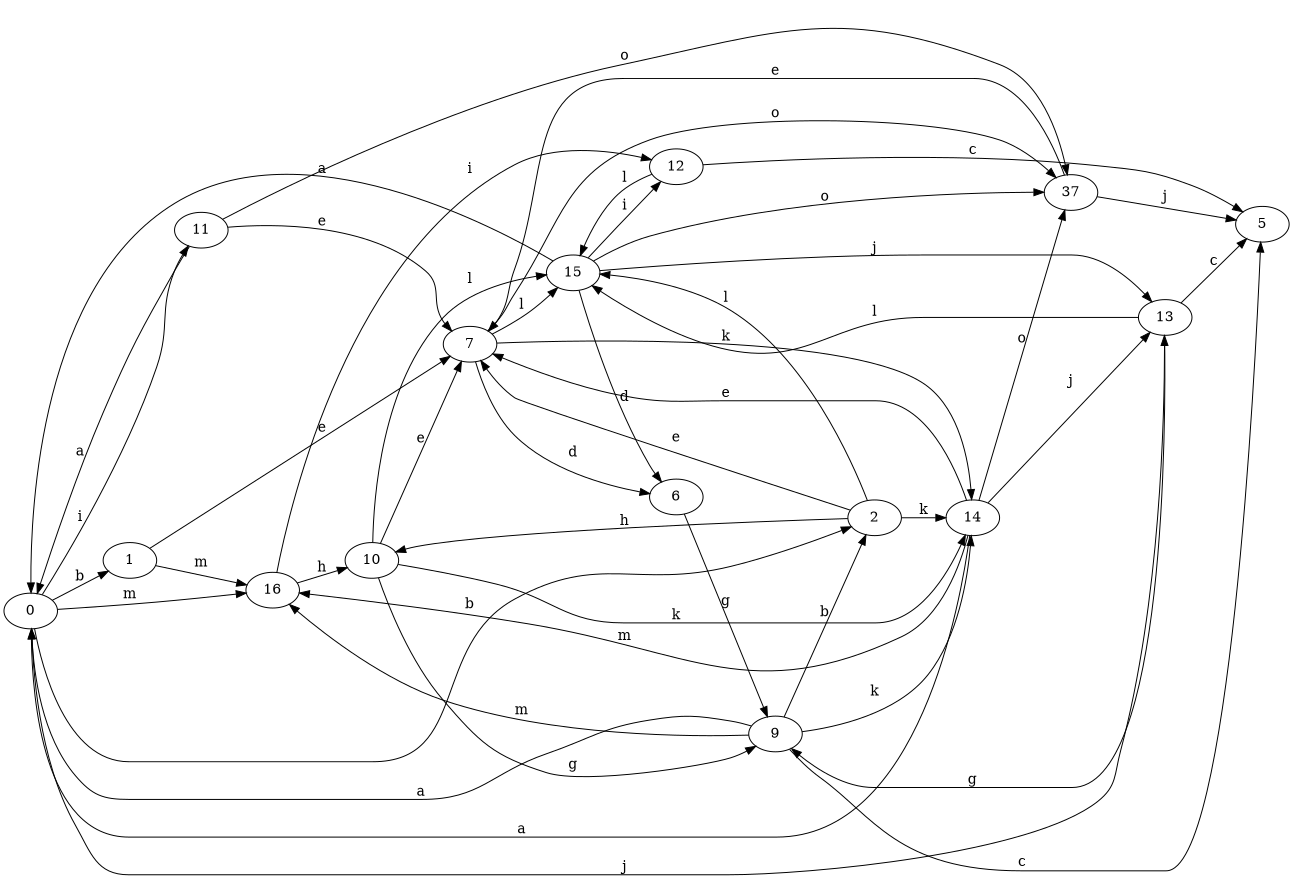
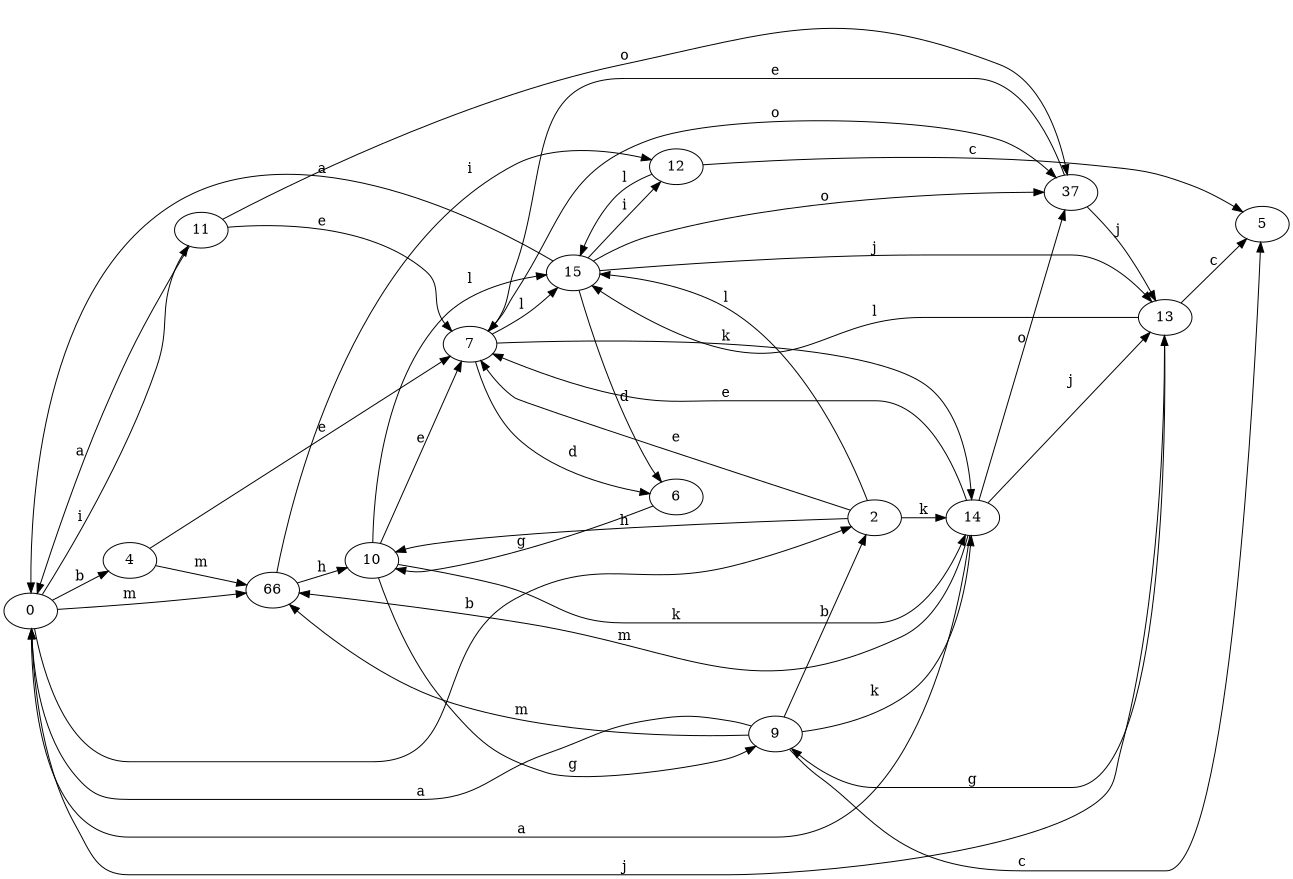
edge "37" -> "5": now "37" -> "13"
node "1": label "1" -> "4"
node "16": label "16" -> "66"
edge "6" -> "9": now "6" -> "10"
